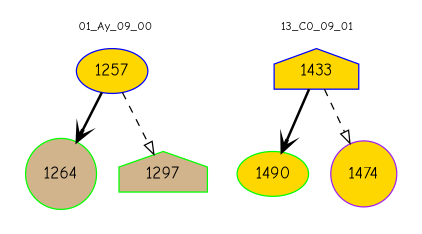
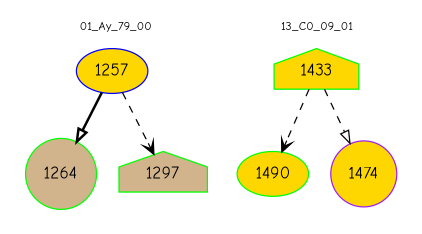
cluster "01_Ay_09_00": label "01_Ay_09_00" -> "01_Ay_79_00"
node "1433": color blue -> green
edge "1257" -> "1264": arrowhead vee -> onormal
edge "1433" -> "1490": style bold -> dashed
edge "1257" -> "1297": arrowhead onormal -> vee
